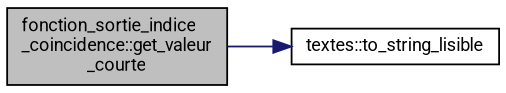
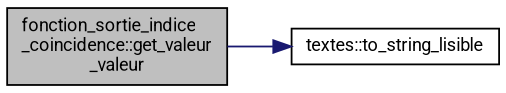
node "fonction_sortie_indice _coincidence::get_valeur _courte": label "fonction_sortie_indice _coincidence::get_valeur _courte" -> "fonction_sortie_indice _coincidence::get_valeur _valeur"
